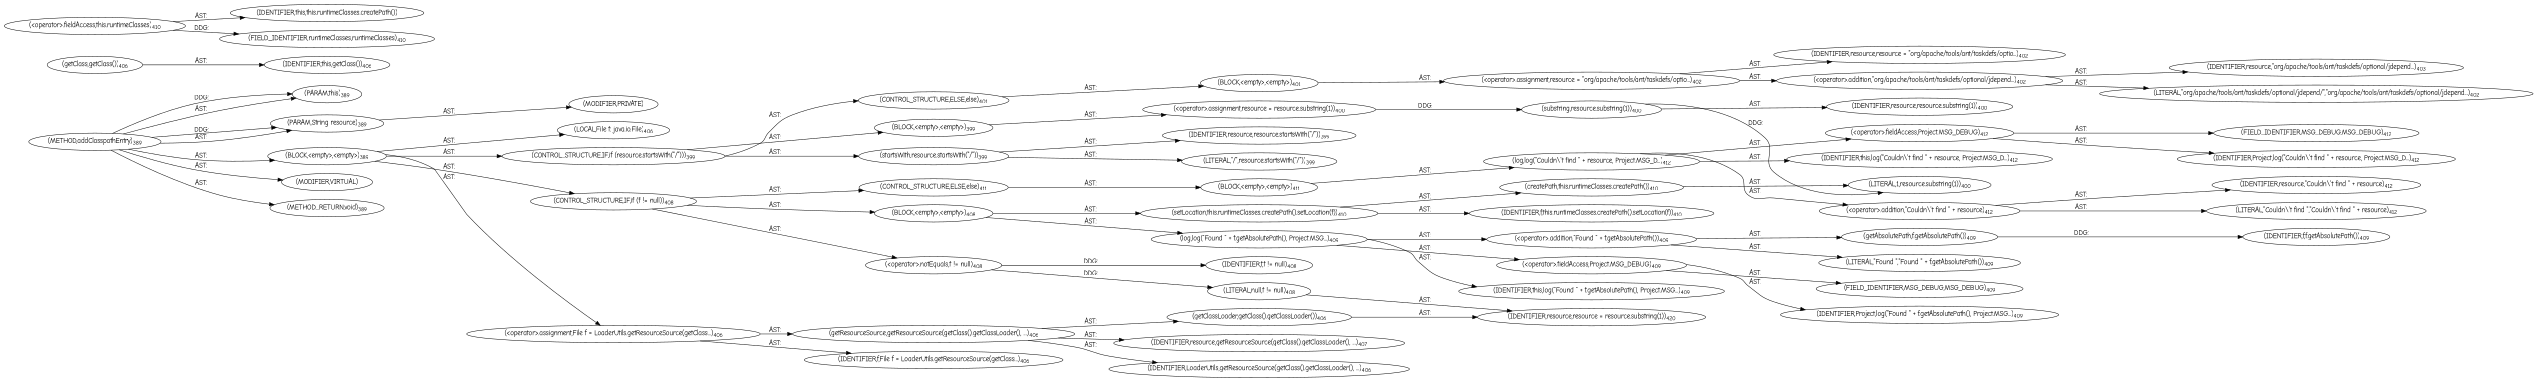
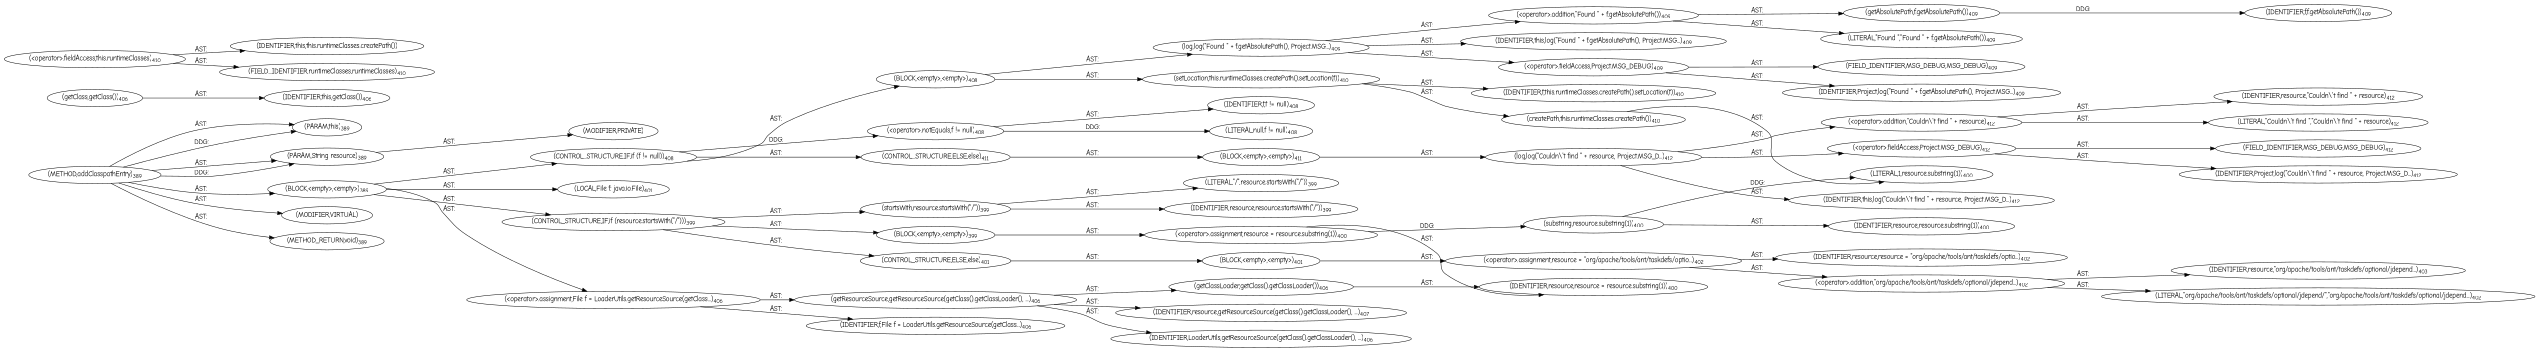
edge "(<operator>.fieldAccess,this.runtimeClasses)" -> "(FIELD_IDENTIFIER,runtimeClasses,runtimeClasses)": label "DDG: " -> "AST: "
node "(LOCAL,File f: java.io.File)": text "406" -> "401"
edge "(CONTROL_STRUCTURE,IF,if (f != null))" -> "(<operator>.notEquals,f != null)": label "AST: " -> "DDG: "
edge "(<operator>.notEquals,f != null)" -> "(IDENTIFIER,f,f != null)": label "DDG: " -> "AST: "
edge "(LITERAL,null,f != null)" -> "(IDENTIFIER,resource,resource = resource.substring(1))": now "(<operator>.assignment,resource = resource.substring(1))" -> "(IDENTIFIER,resource,resource = resource.substring(1))"
node "(IDENTIFIER,resource,resource = resource.substring(1))": text "420" -> "400"
